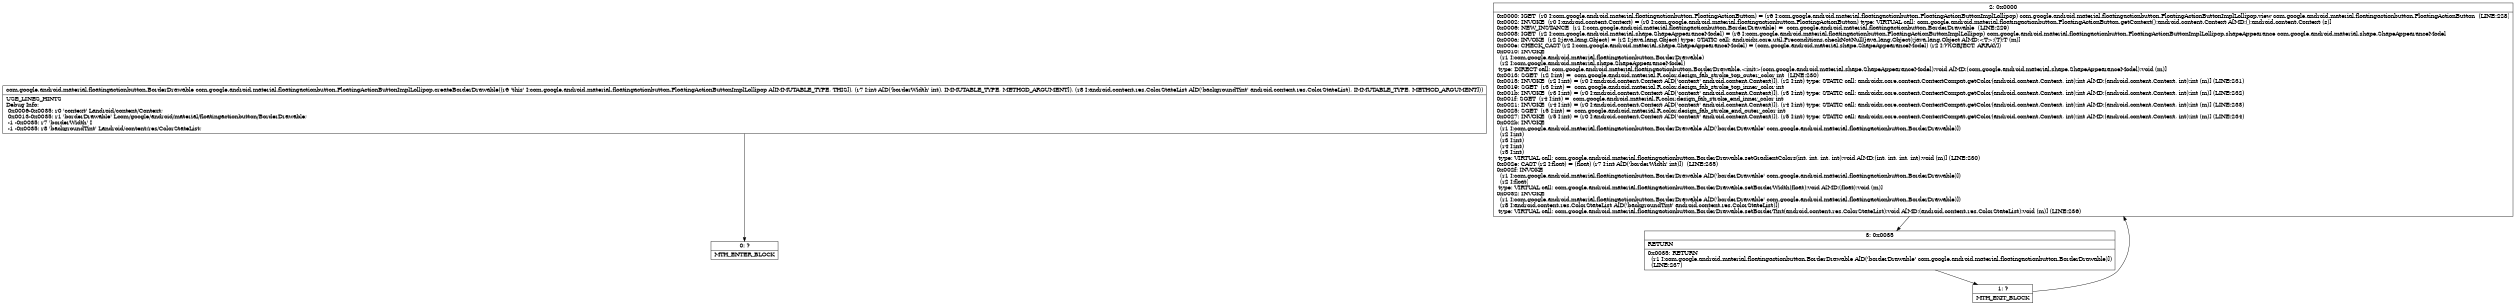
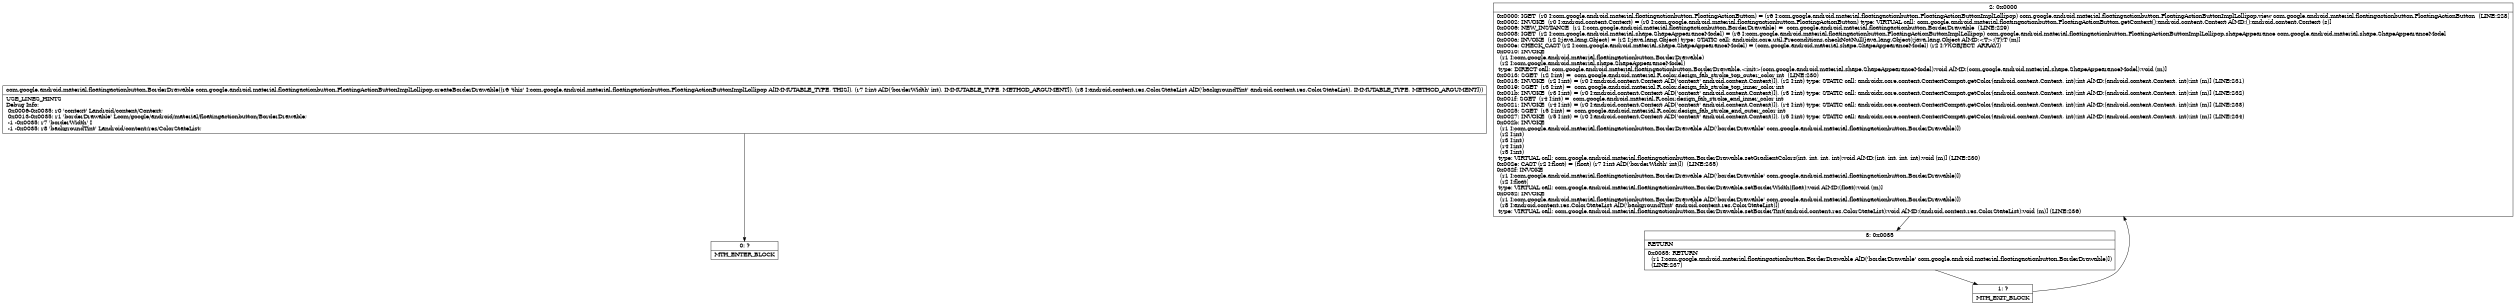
node "2: 0x0000": text "0x002f: INVOKE" -> "0x032f: INVOKE"
